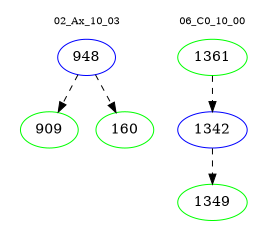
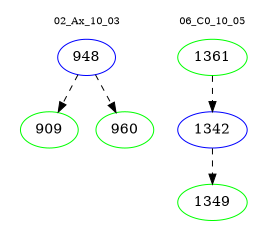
cluster "06_C0_10_00": label "06_C0_10_00" -> "06_C0_10_05"
node "160": label "160" -> "960"
